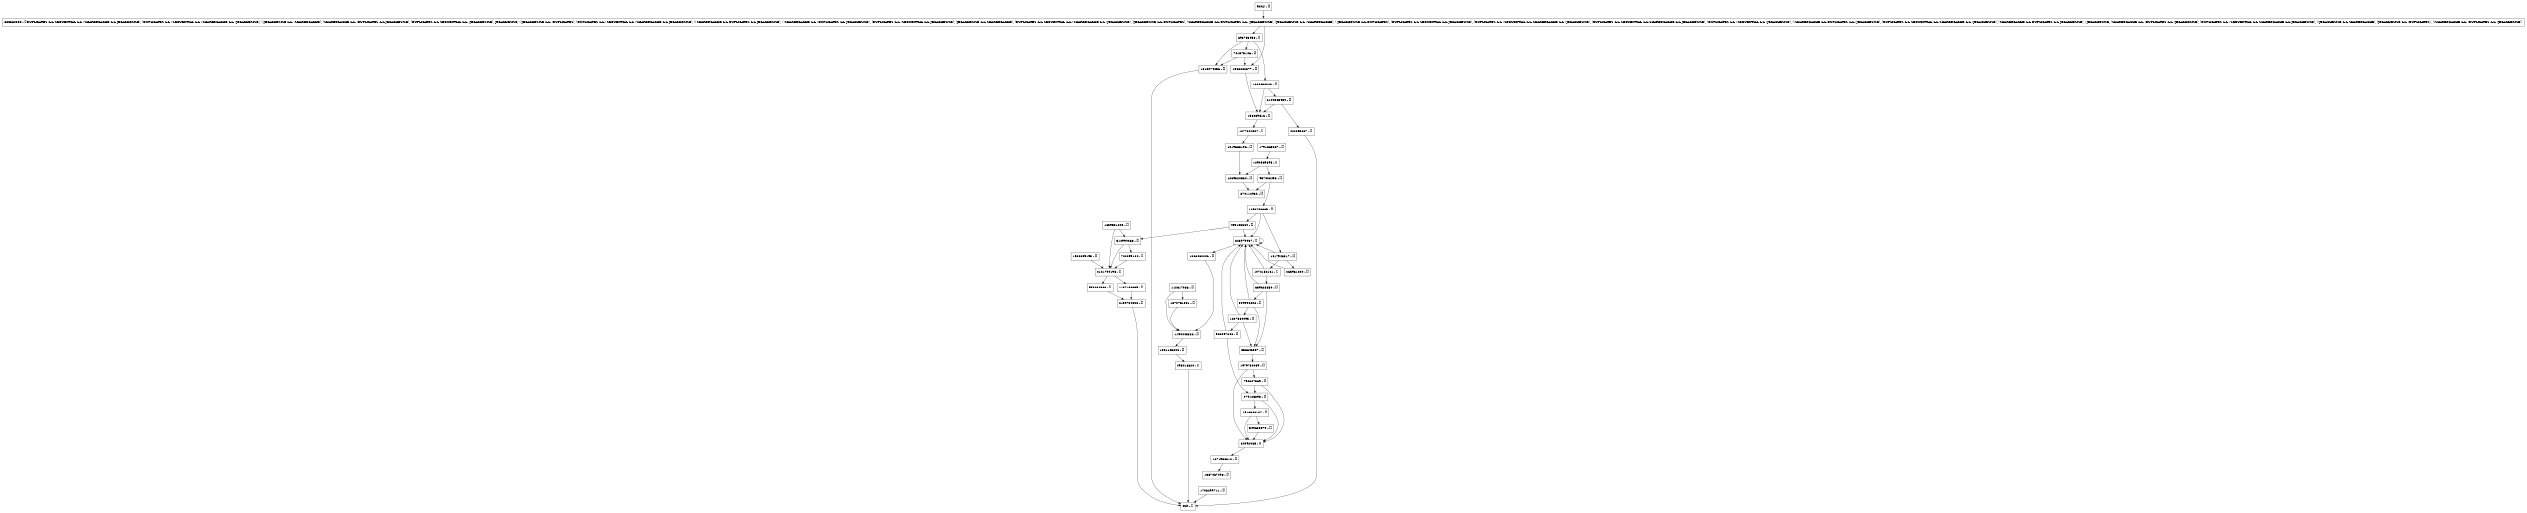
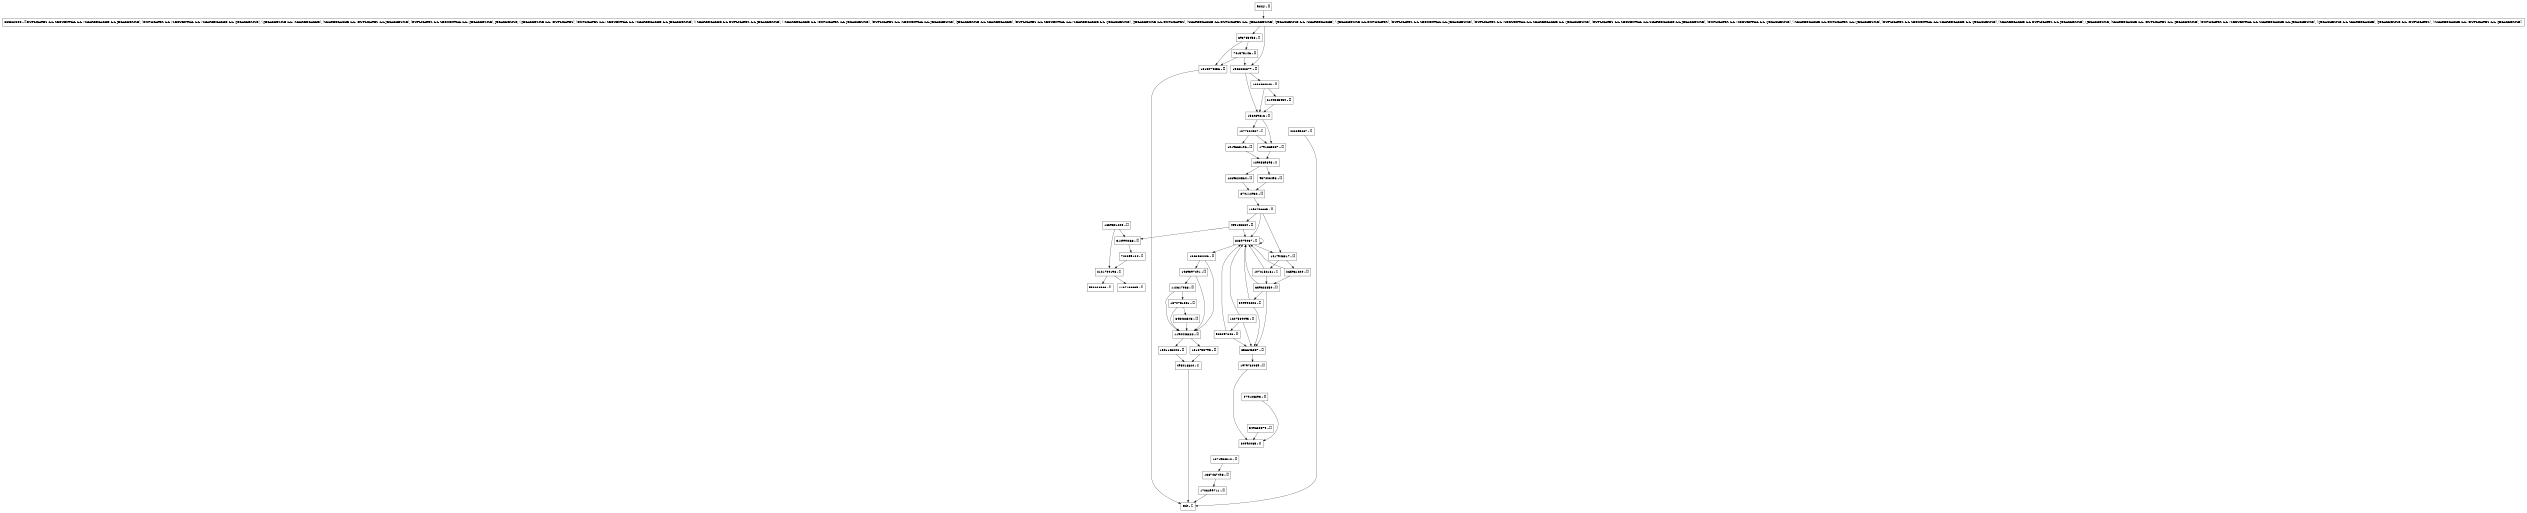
edge "693733458 - []" -> "1608430048 - []": now "1566662877 - []" -> "1608430048 - []"
edge "2144365454 - []" -> "422395637 - []": removed
edge "158289816 - []" -> "1791865287 - []": added
edge "1077304527 - []" -> "1791865287 - []": added
edge "1019663196 - []" -> "1269320564 - []": now "1019663196 - []" -> "1290569895 - []"
edge "957003498 - []" -> "1292756339 - []": now "870112932 - []" -> "1292756339 - []"
edge "1417943317 - []" -> "828979037 - []": reversed
edge "312990268 - []" -> "2121700196 - []": removed
node "1920359195 - []": removed
node "1489397291 - []": added
edge "265961220 - []" -> "639323350 - []": added
node "2139724808 - []": removed
edge "399990206 - []" -> "1227584095 - []": removed
node "845488543 - []": added
node "1816753795 - []": added
edge "900397648 - []" -> "279123893 - []": now "900397648 - []" -> "356646337 - []"
node "790607569 - []": removed
node "1916340107 - []": removed
edge "34092065 - []" -> "1671958310 - []": removed
edge "1367467498 - []" -> "1703299711 - []": added
